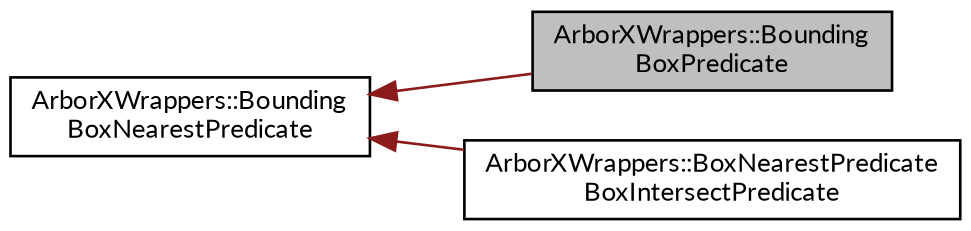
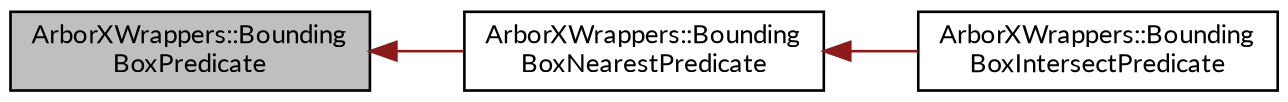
edge "ArborXWrappers::Bounding BoxPredicate" -> "ArborXWrappers::Bounding BoxNearestPredicate": reversed
node "ArborXWrappers::BoxNearestPredicate BoxIntersectPredicate": label "ArborXWrappers::BoxNearestPredicate BoxIntersectPredicate" -> "ArborXWrappers::Bounding BoxIntersectPredicate"
